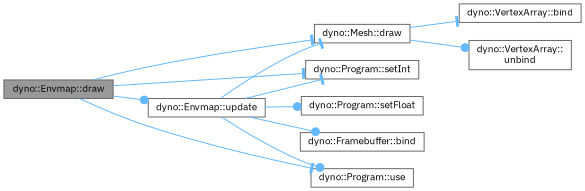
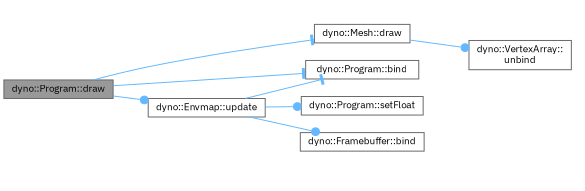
node "dyno::VertexArray::bind": removed
edge "dyno::Envmap::update" -> "dyno::Mesh::draw": removed
node "dyno::Program::setInt": label "dyno::Program::setInt" -> "dyno::Program::bind"
node "dyno::Envmap::draw": label "dyno::Envmap::draw" -> "dyno::Program::draw"
node "dyno::Program::use": removed
